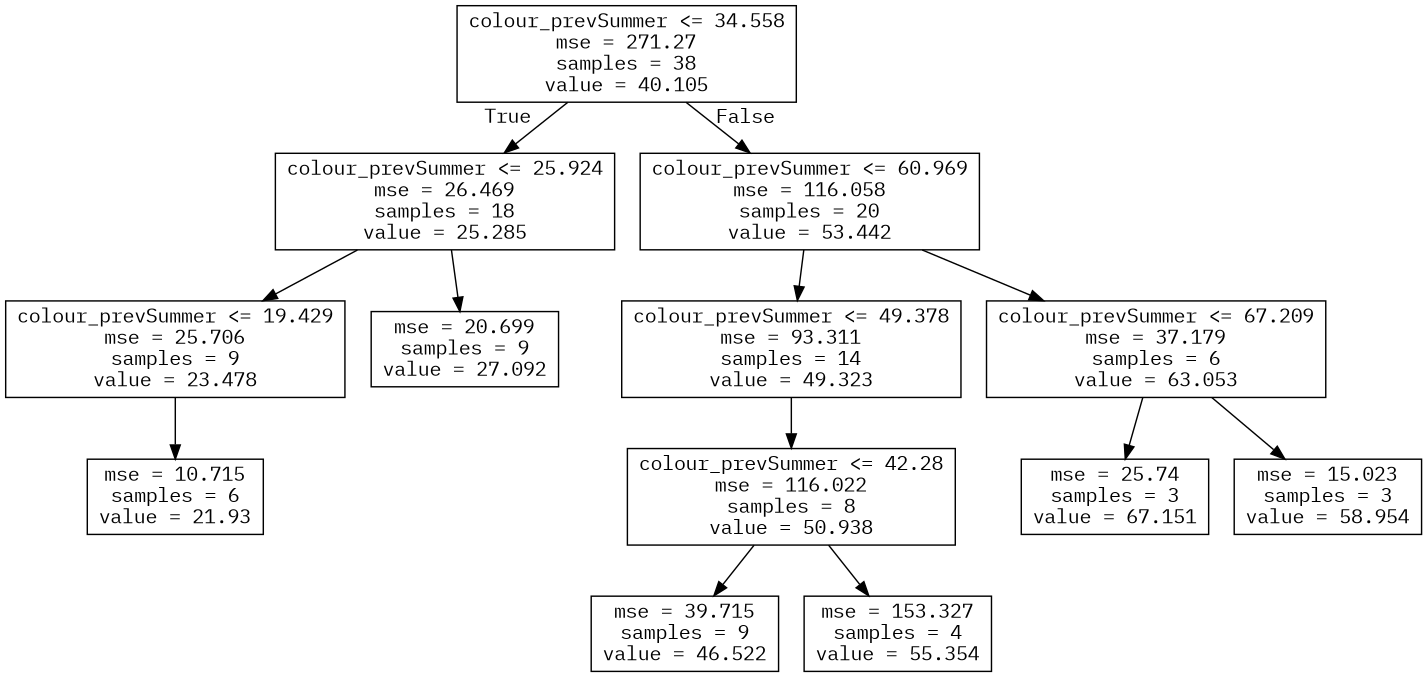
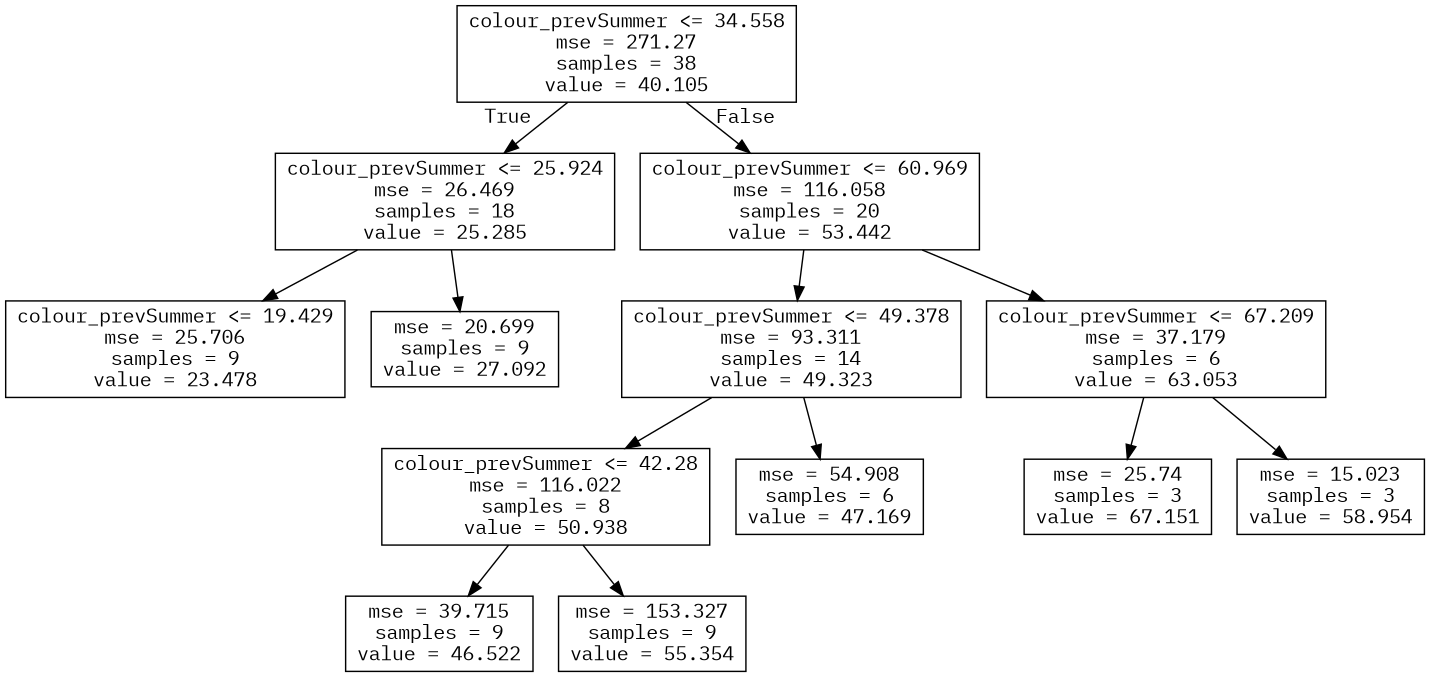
node "mse = 10.715 samples = 6 value = 21.93": removed
node "mse = 54.908 samples = 6 value = 47.169": added
node "mse = 153.327 samples = 4 value = 55.354": label "mse = 153.327 samples = 4 value = 55.354" -> "mse = 153.327 samples = 9 value = 55.354"
